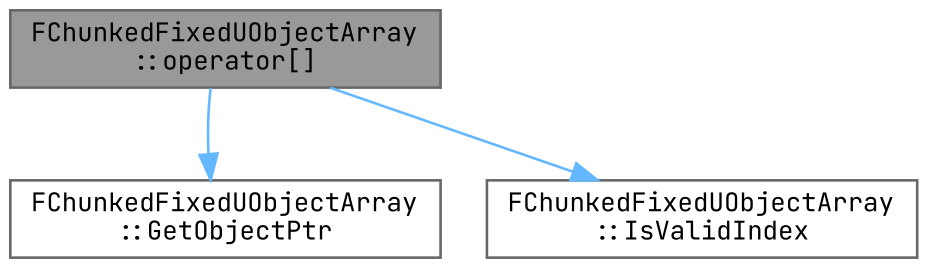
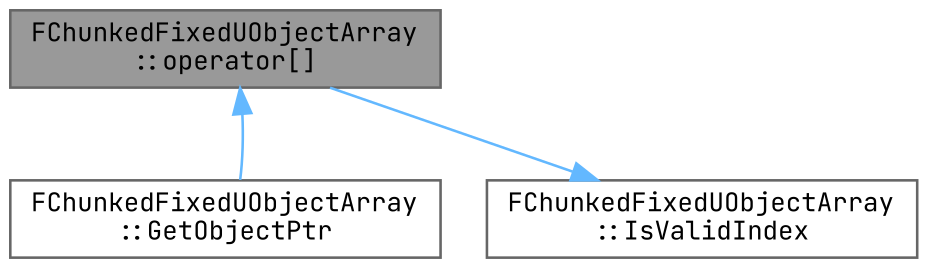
edge "FChunkedFixedUObjectArray ::operator[]" -> "FChunkedFixedUObjectArray ::GetObjectPtr": reversed
